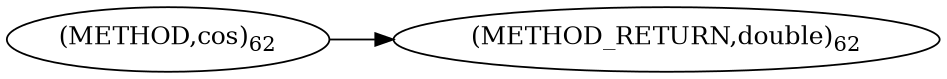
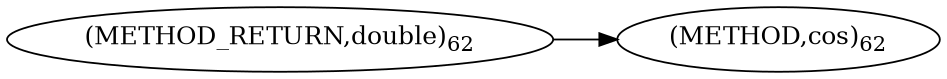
edge "(METHOD,cos)" -> "(METHOD_RETURN,double)": reversed
